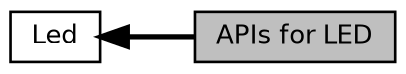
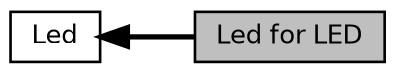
node "APIs for LED": label "APIs for LED" -> "Led for LED"
